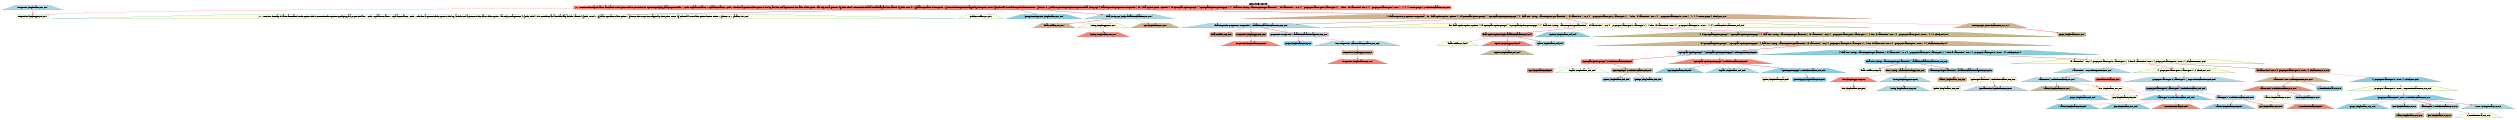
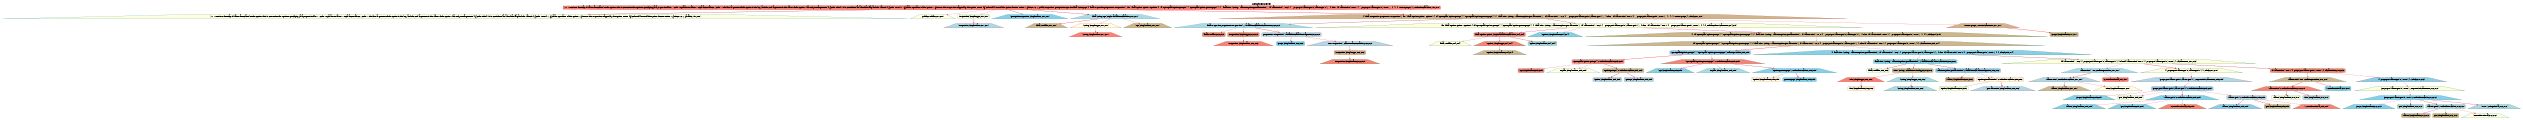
edge "(Properties,SimpleName,201,201)" -> "(Properties,SimpleType,201,201)": reversed
